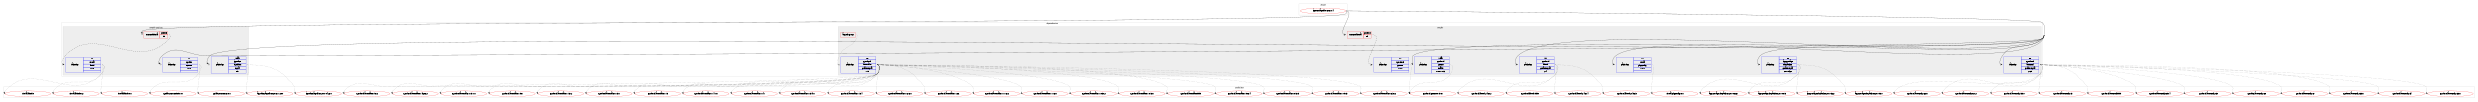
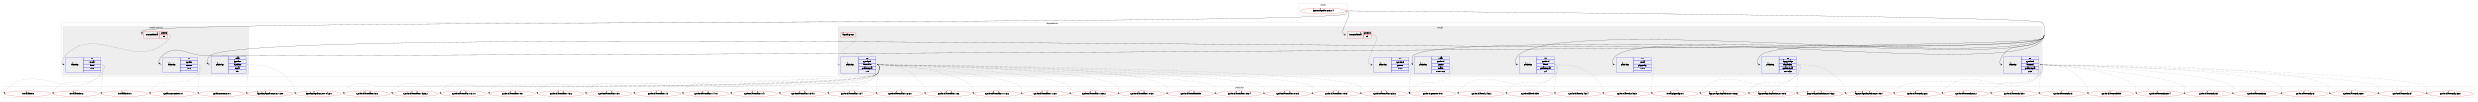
node "sys-dicts/autoconf-2.68": label "sys-dicts/autoconf-2.68" -> "sys-devel/autoconf-2.68"
